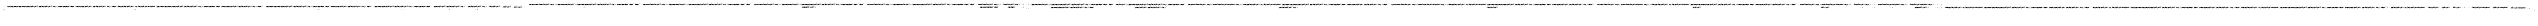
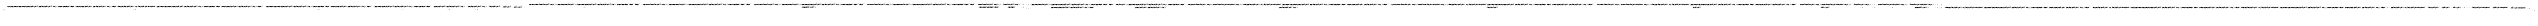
node "SeqExp(ConsExpList(IfExp(NilExpList()), NilExpList()))": label "SeqExp(ConsExpList(IfExp(NilExpList()), NilExpList()))" -> "SeqExp(ConsExpList(SeqExp(NilExpList()), NilExpList()))"
